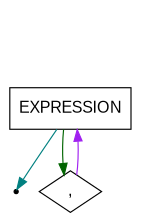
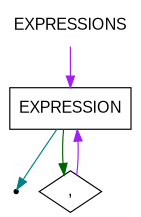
node "EXPRESSIONS": added
